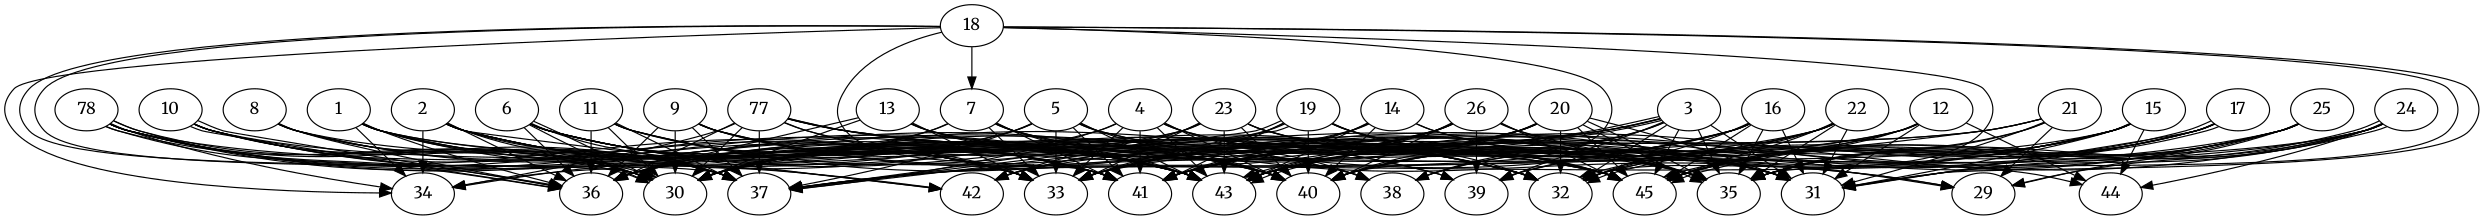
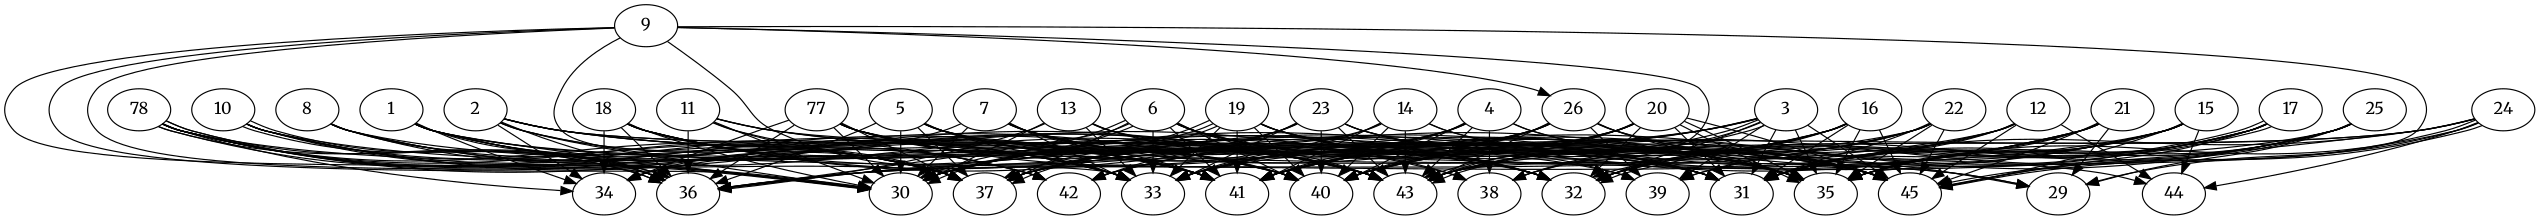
edge "18" -> "7": now "18" -> "36"
edge "9" -> "45": now "9" -> "26"
edge "6" -> "35": added
